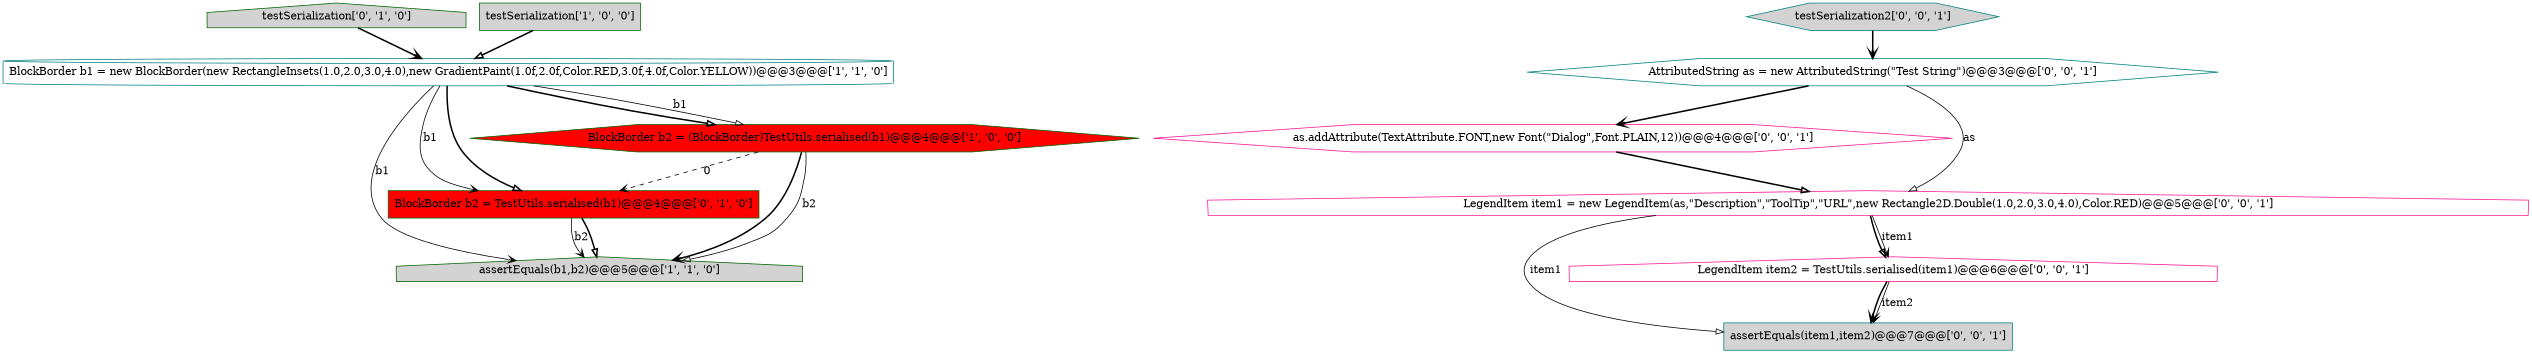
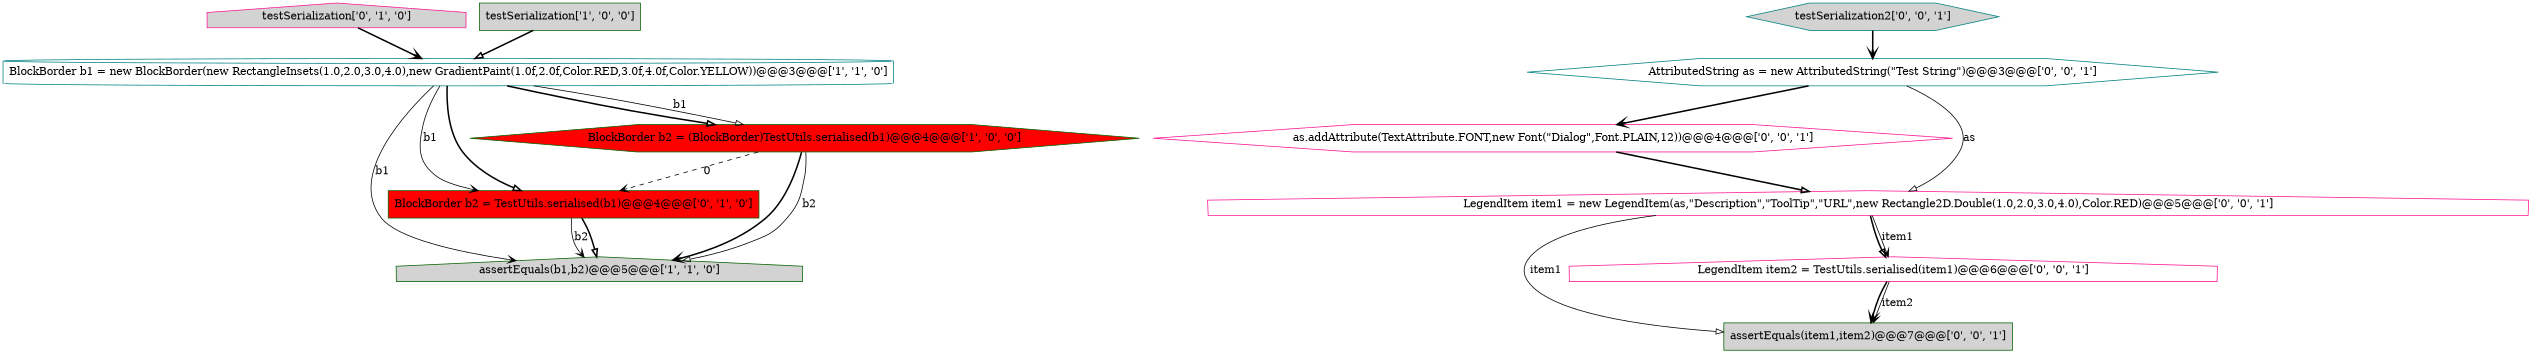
node "testSerialization['0', '1', '0']": color darkgreen -> deeppink
node "assertEquals(item1,item2)@@@7@@@['0', '0', '1']": color teal -> darkgreen
